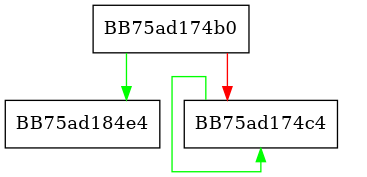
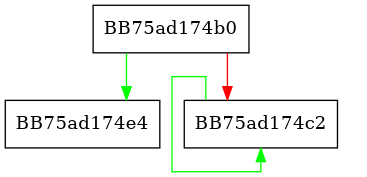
node "BB75ad184e4": label "BB75ad184e4" -> "BB75ad174e4"
node "BB75ad174c4": label "BB75ad174c4" -> "BB75ad174c2"
